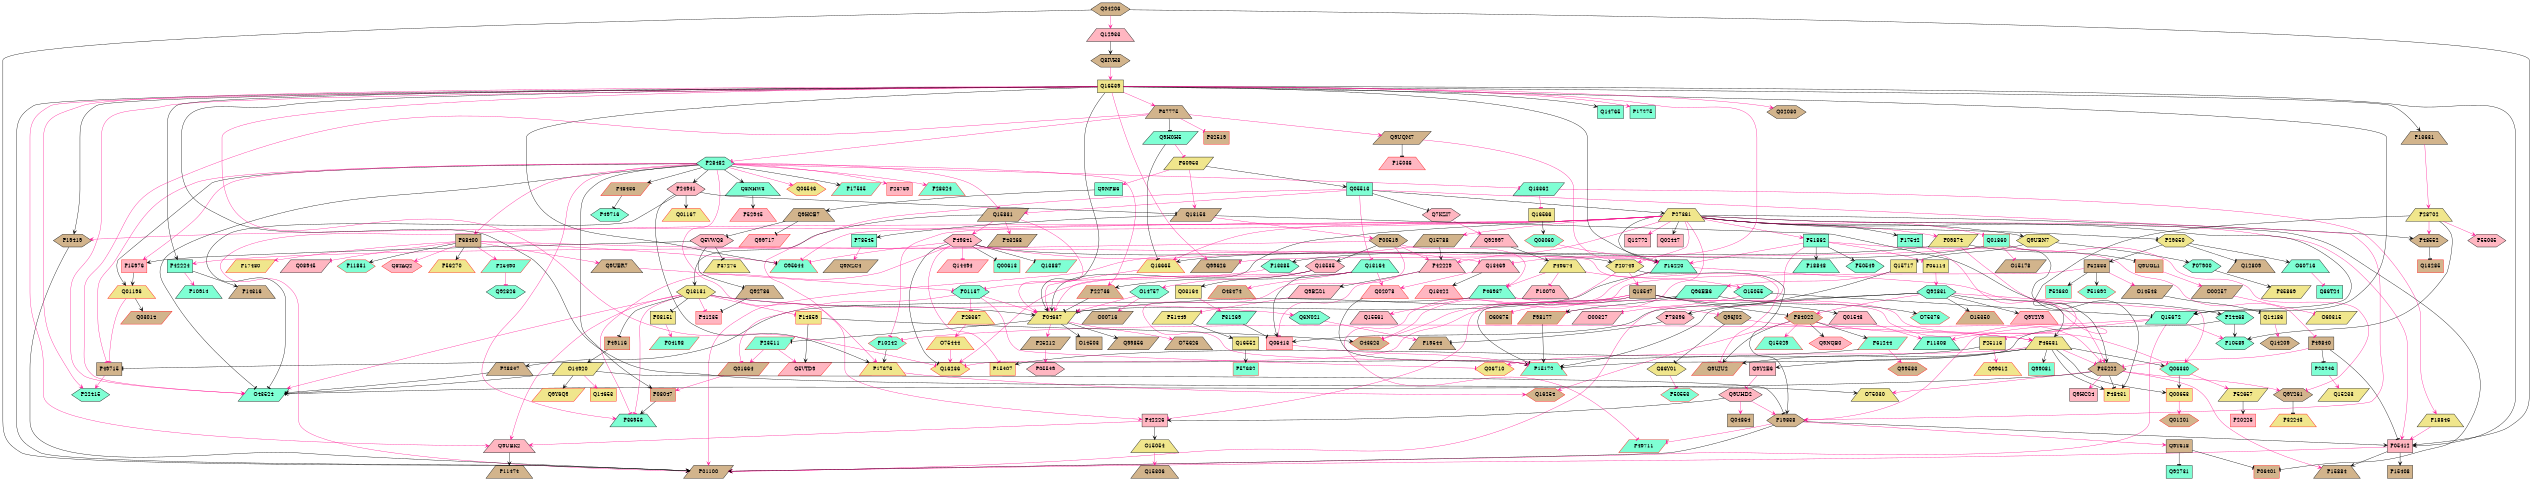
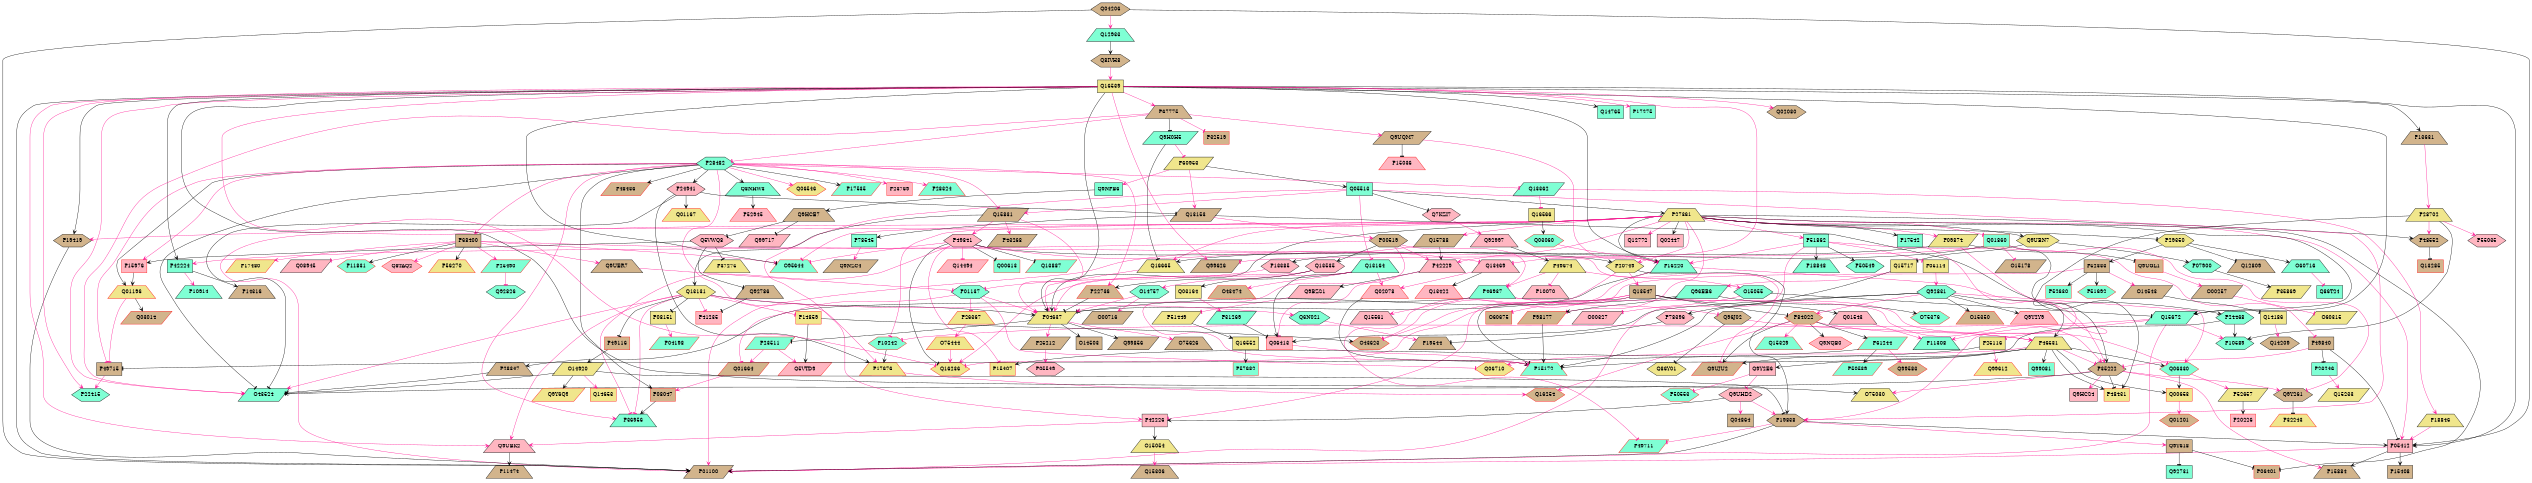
node "Q12933": fillcolor lightpink -> aquamarine
node "P49716": removed
node "Q99717": color red -> black
node "Q16665": color red -> black
node "P13385": fillcolor aquamarine -> lightpink
node "P50539": added
edge "Q86Y01" -> "P50553": now "Q9Y2E6" -> "P50553"
